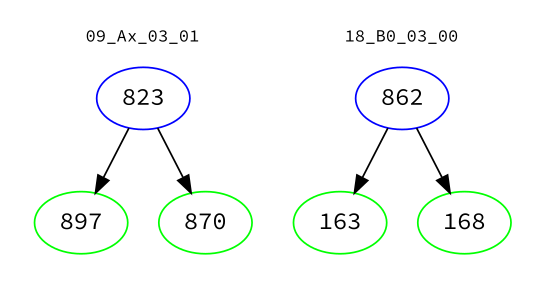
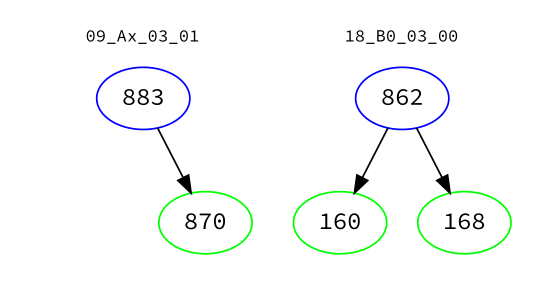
node "823": label "823" -> "883"
node "897": removed
node "163": label "163" -> "160"
